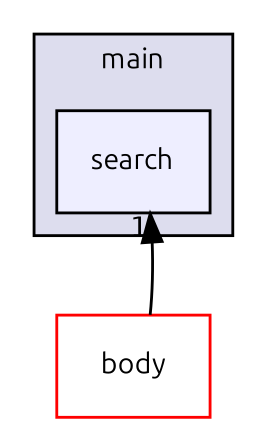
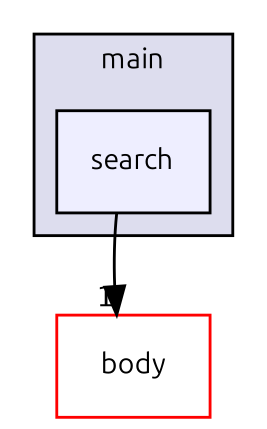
edge "body" -> "search": reversed
